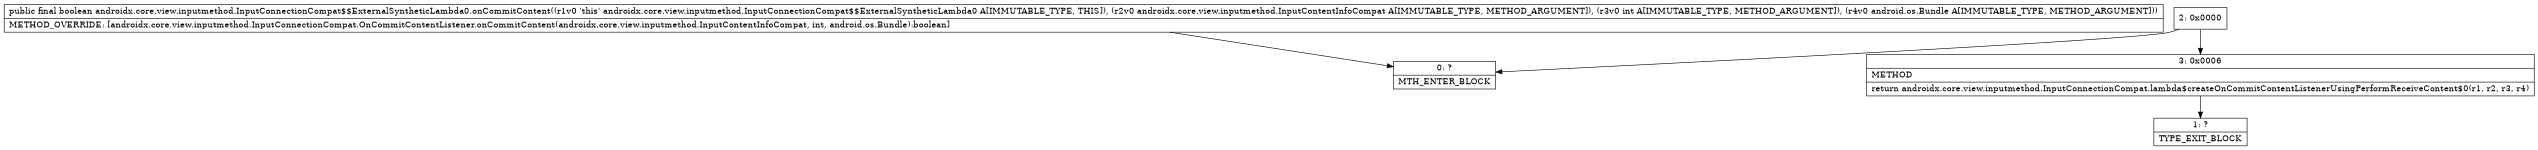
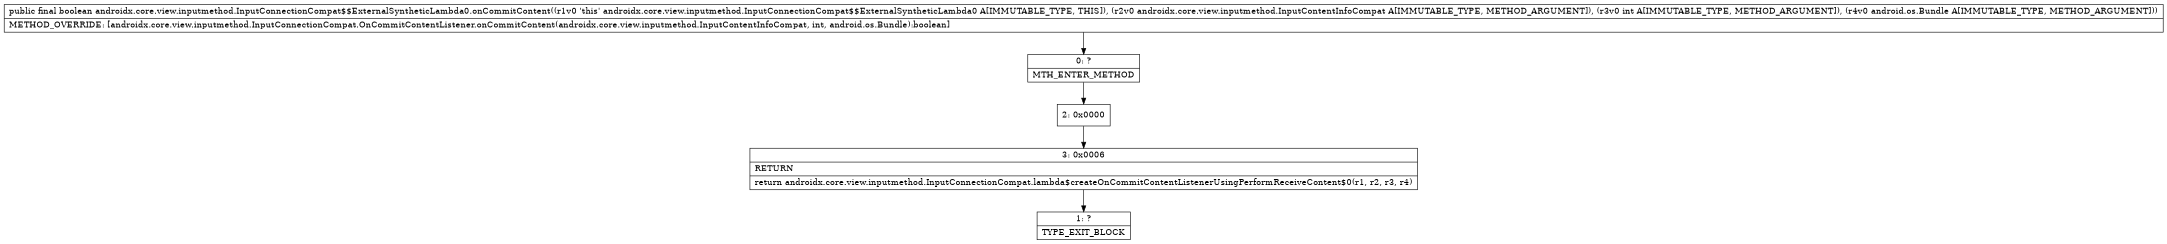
edge "2: 0x0000" -> "0: ?": reversed
node "3: 0x0006": text "METHOD" -> "RETURN"
node "0: ?": text "MTH_ENTER_BLOCK" -> "MTH_ENTER_METHOD"
